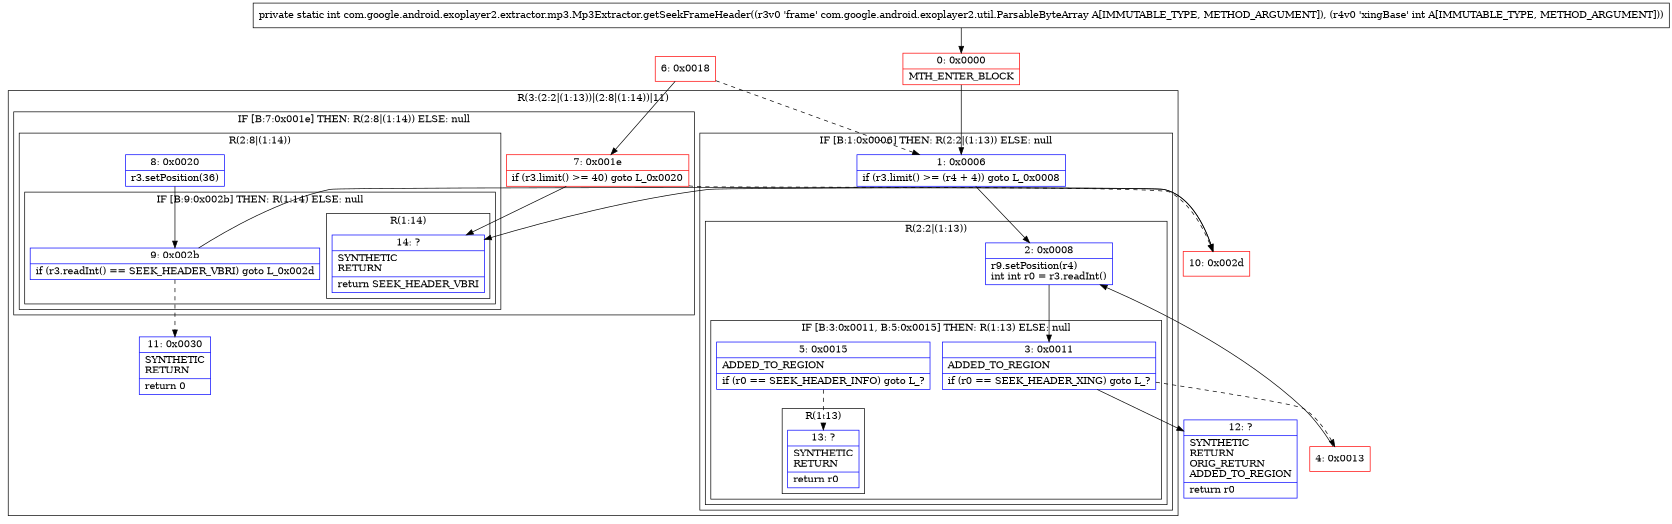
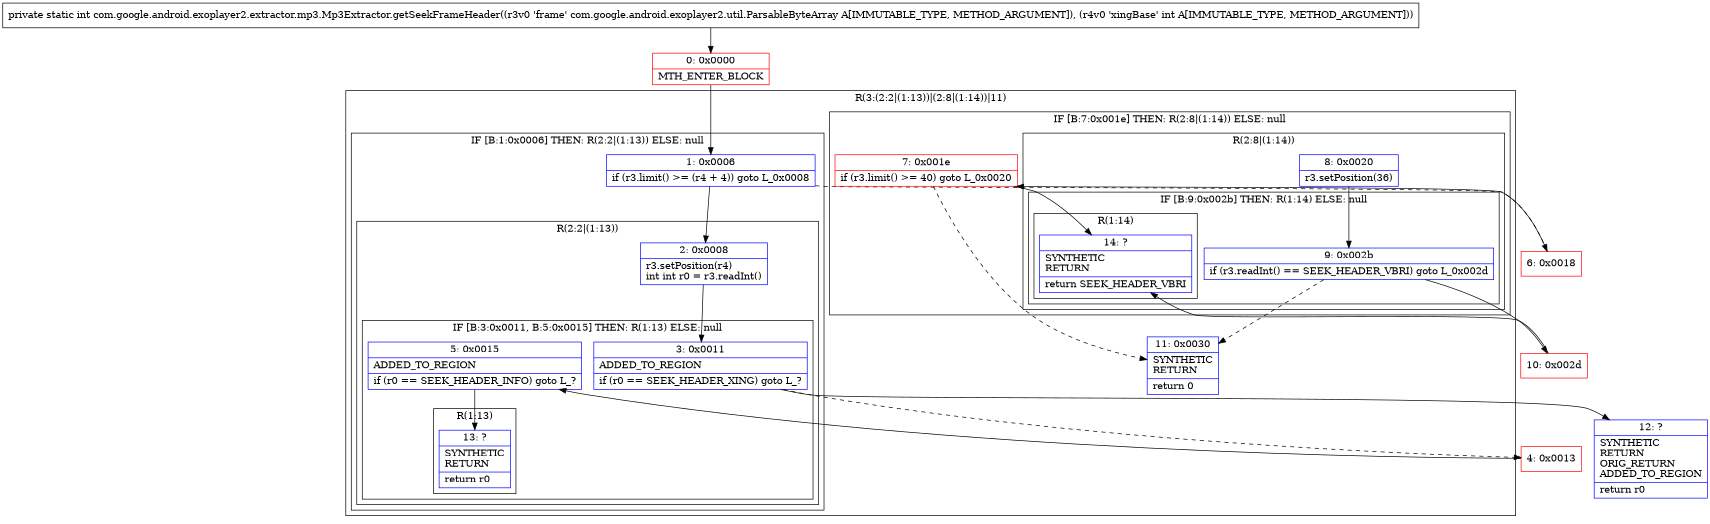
edge "6: 0x0018" -> "1: 0x0006": reversed
edge "7: 0x001e" -> "10: 0x002d": now "7: 0x001e" -> "11: 0x0030"
node "2: 0x0008": text "r9.setPosition(r4)" -> "r3.setPosition(r4)"
edge "4: 0x0013" -> "2: 0x0008": now "4: 0x0013" -> "5: 0x0015"
edge "5: 0x0015" -> "13: ?": style dashed -> solid
